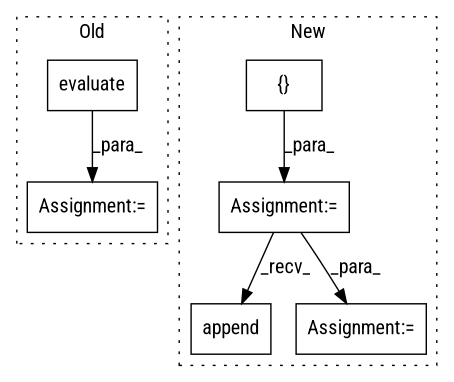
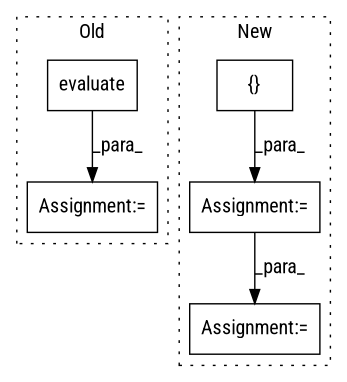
node "append": removed
